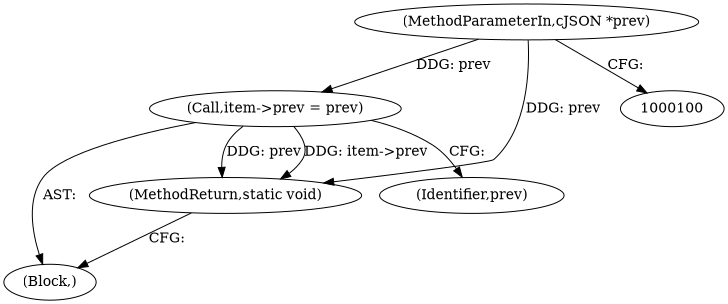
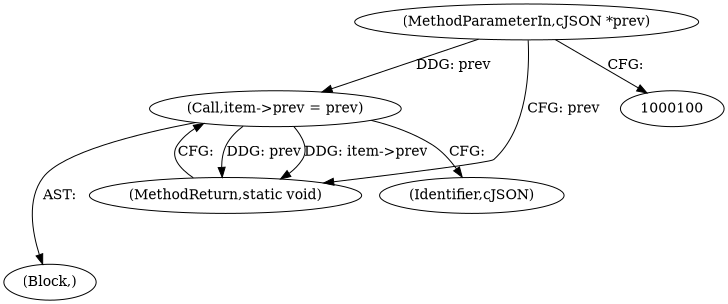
edge "(MethodParameterIn,cJSON *prev)" -> "(MethodReturn,static void)": label "DDG: prev" -> "CFG: prev"
node "(Identifier,prev)": label "(Identifier,prev)" -> "(Identifier,cJSON)"
edge "(MethodReturn,static void)" -> "(Block,)": now "(MethodReturn,static void)" -> "(Call,item->prev = prev)"
